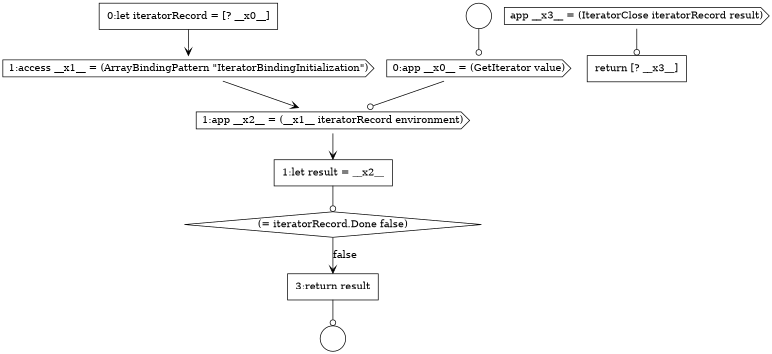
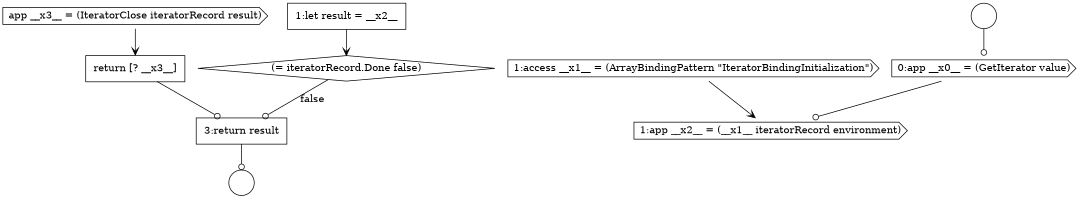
node "0:let iteratorRecord = [? __x0__]": removed
edge "app __x3__ = (IteratorClose iteratorRecord result)" -> "return [? __x3__]": arrowhead odot -> vee
edge "return [? __x3__]" -> "3:return result": added
edge "1:app __x2__ = (__x1__ iteratorRecord environment)" -> "1:let result = __x2__": removed
edge "1:let result = __x2__" -> "(= iteratorRecord.Done false)": arrowhead odot -> vee
edge "(= iteratorRecord.Done false)" -> "3:return result": arrowhead vee -> odot
